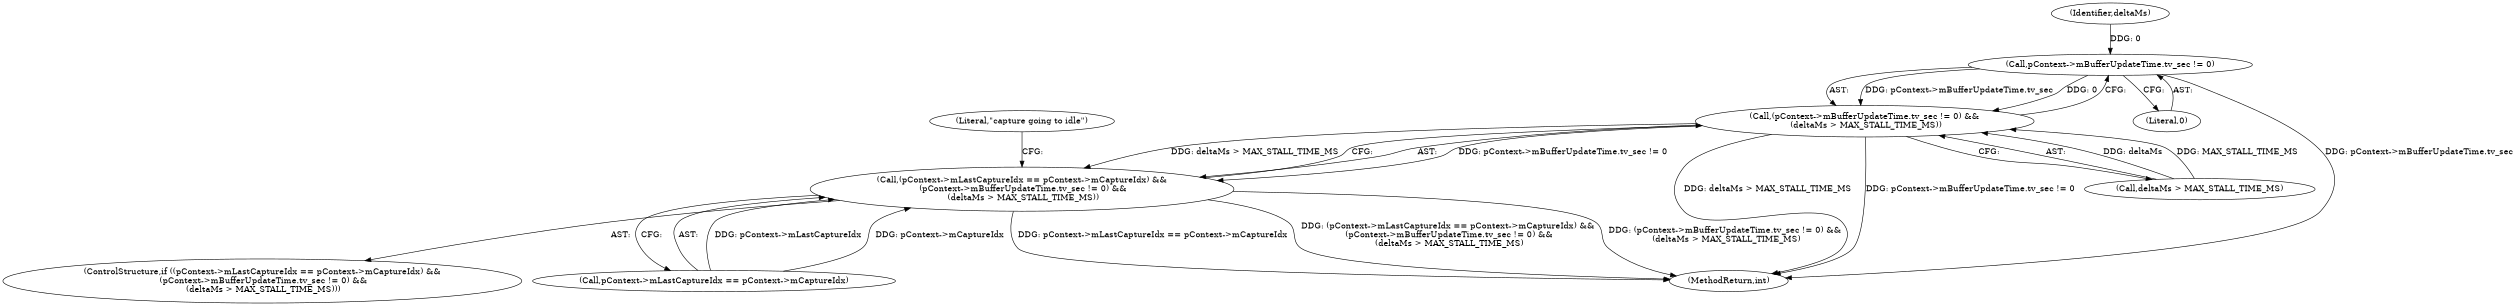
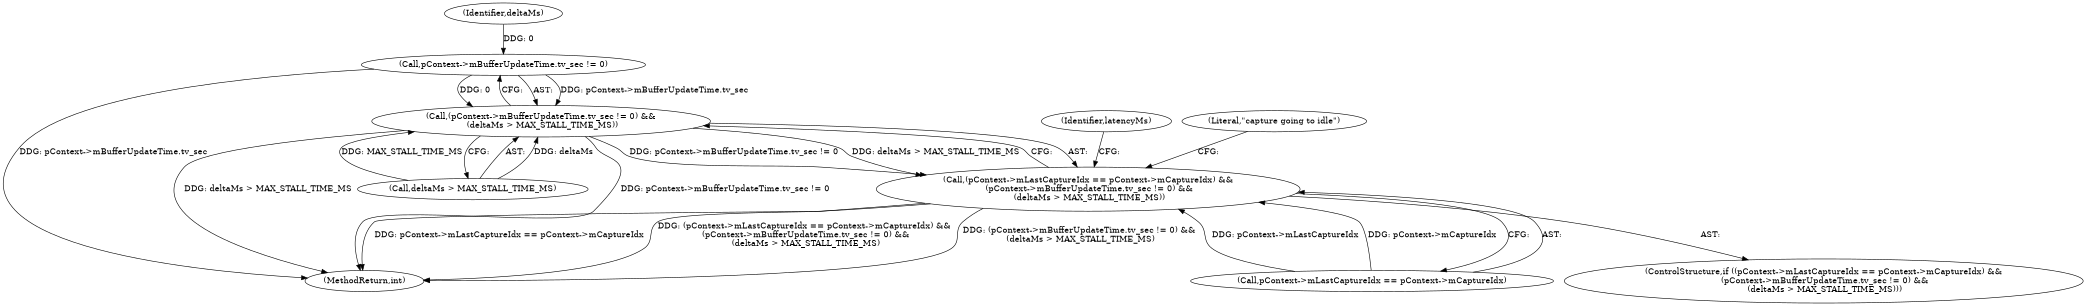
node "(Identifier,latencyMs)": added
node "(Literal,0)": removed
